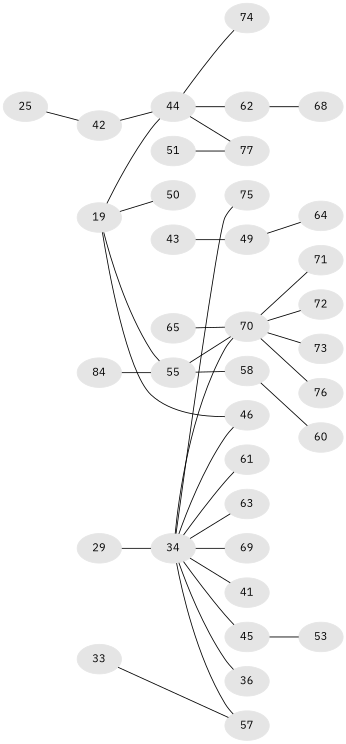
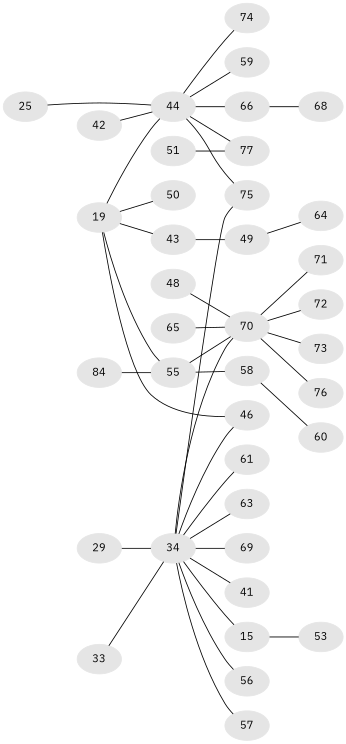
node "59": added
node "62": label "62" -> "66"
edge "25" -- "42": now "25" -- "44"
edge "44" -- "75": added
edge "19" -- "43": added
node "48": added
node "45": label "45" -> "15"
node "36": label "36" -> "56"
edge "33" -- "57": now "33" -- "34"
